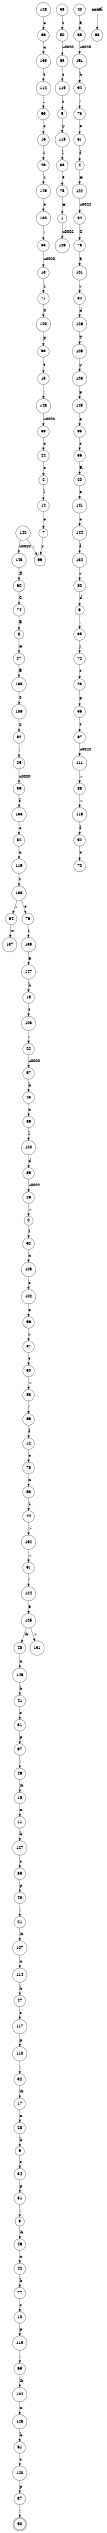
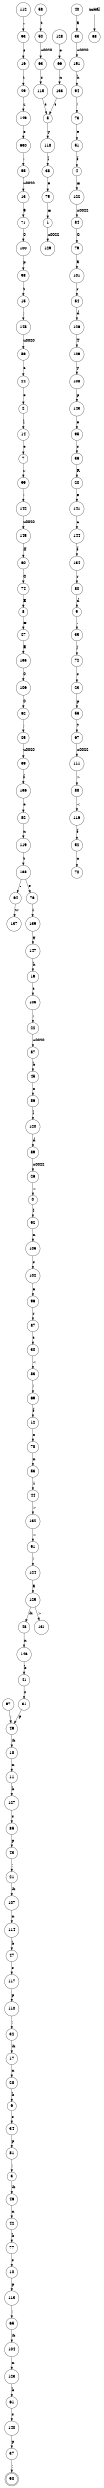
edge "133" -> "112": now "133" -> "5"
node "130": label "130" -> "630"
edge "13" -> "71": label "1" -> "9"
edge "142" -> "99": reversed
edge "31" -> "97": now "31" -> "49"
